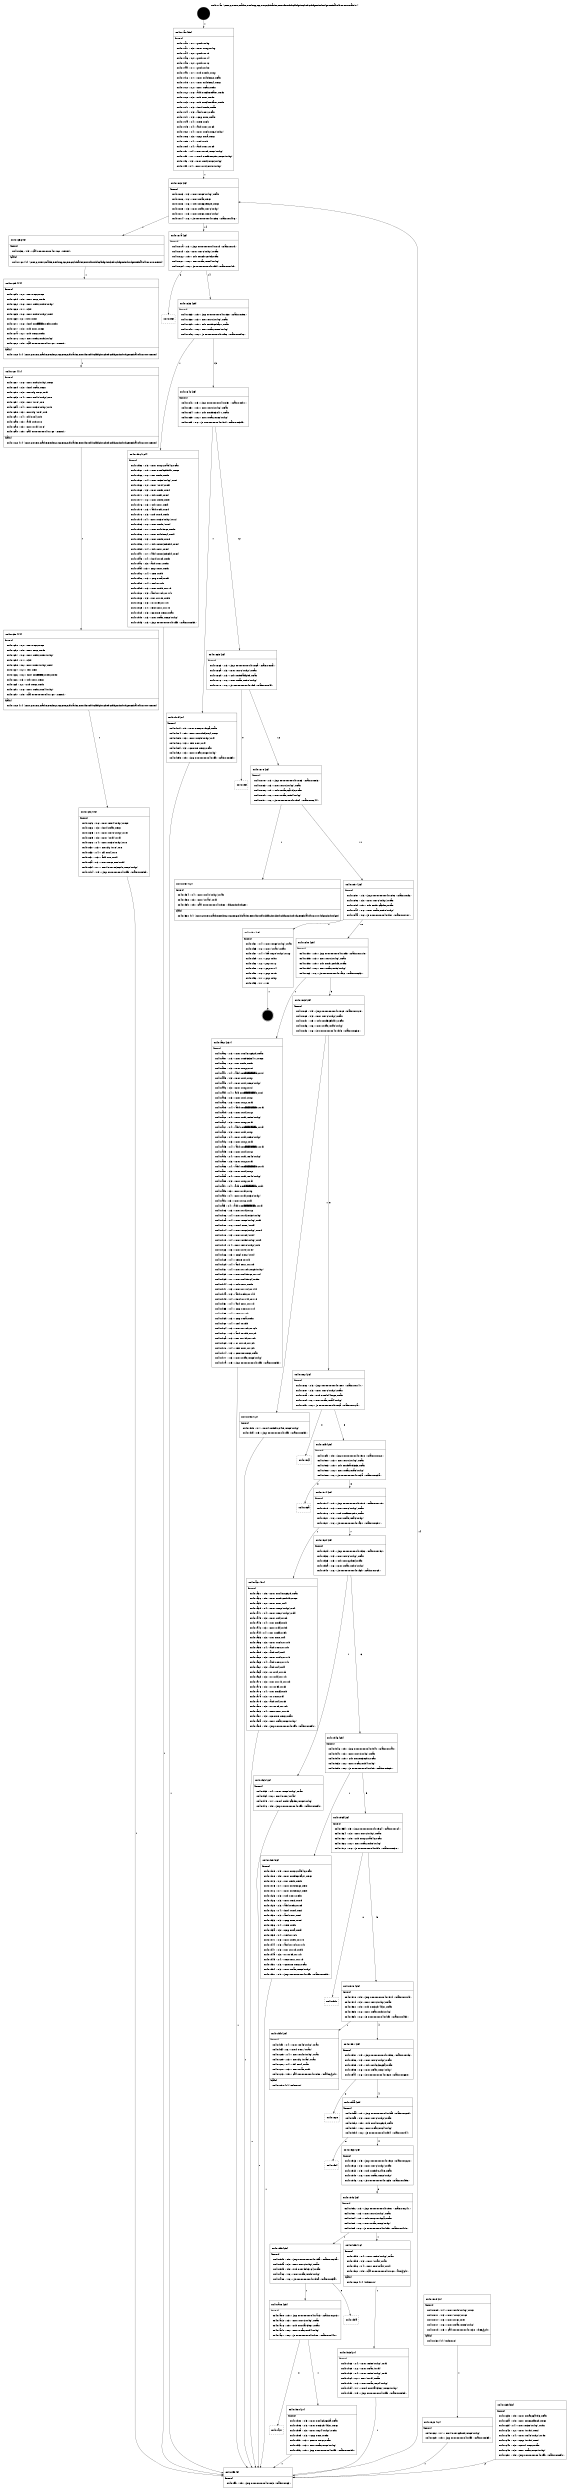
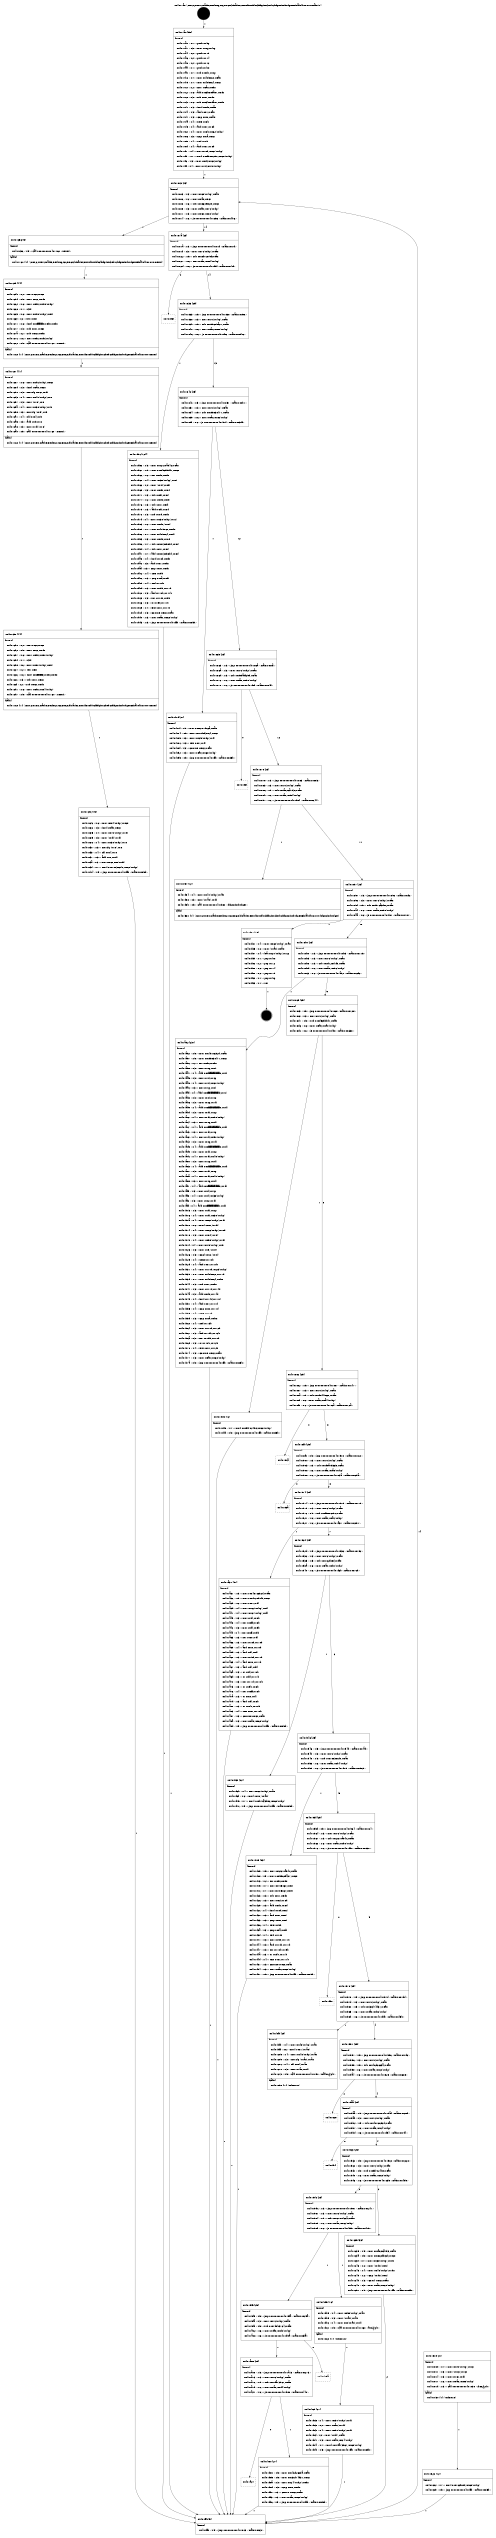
edge "0x4019c3 [25]" -> "0x401c35 [33]": added, label "2"
